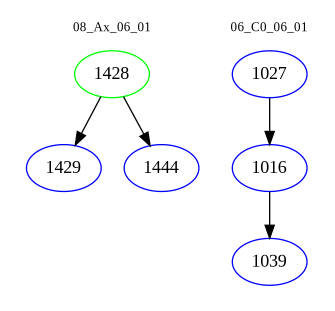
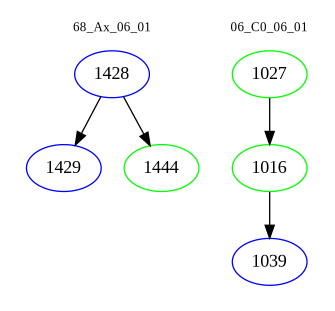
cluster "08_Ax_06_01": label "08_Ax_06_01" -> "68_Ax_06_01"
node "1428": color green -> blue
node "1027": color blue -> green
node "1444": color blue -> green
node "1016": color blue -> green
